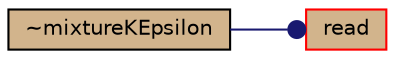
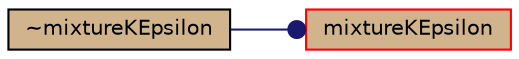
node "read": label "read" -> "mixtureKEpsilon"
